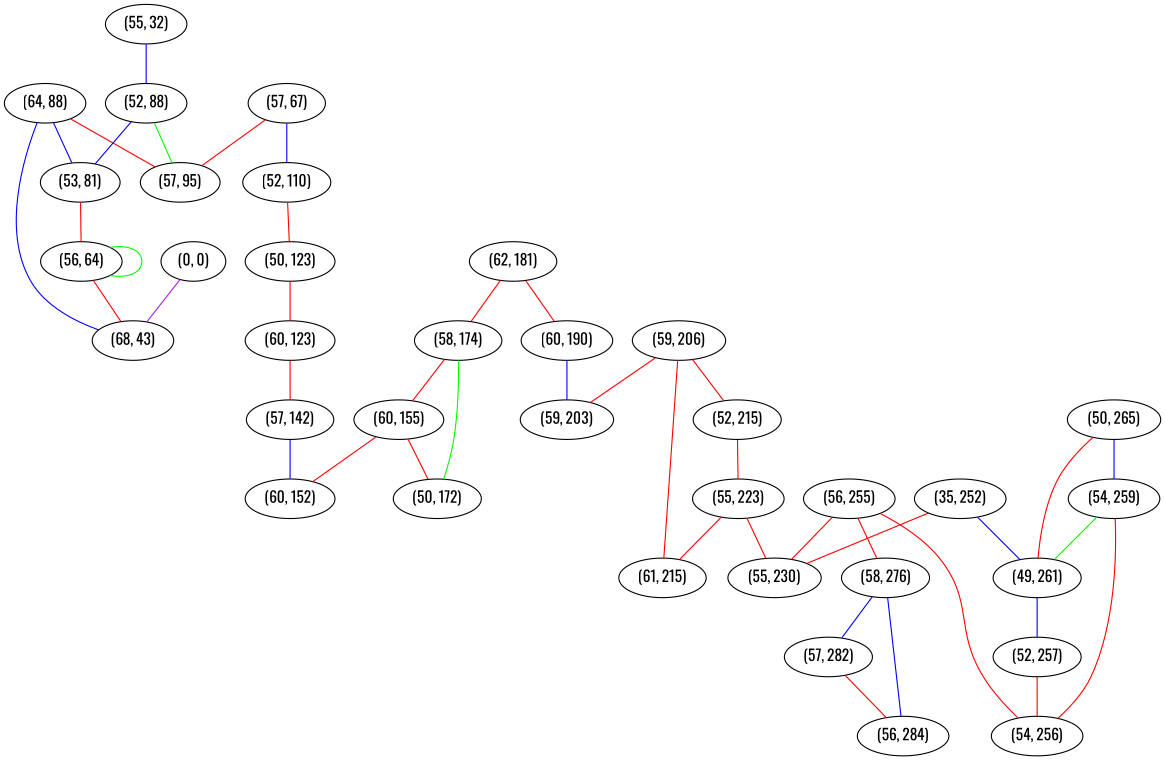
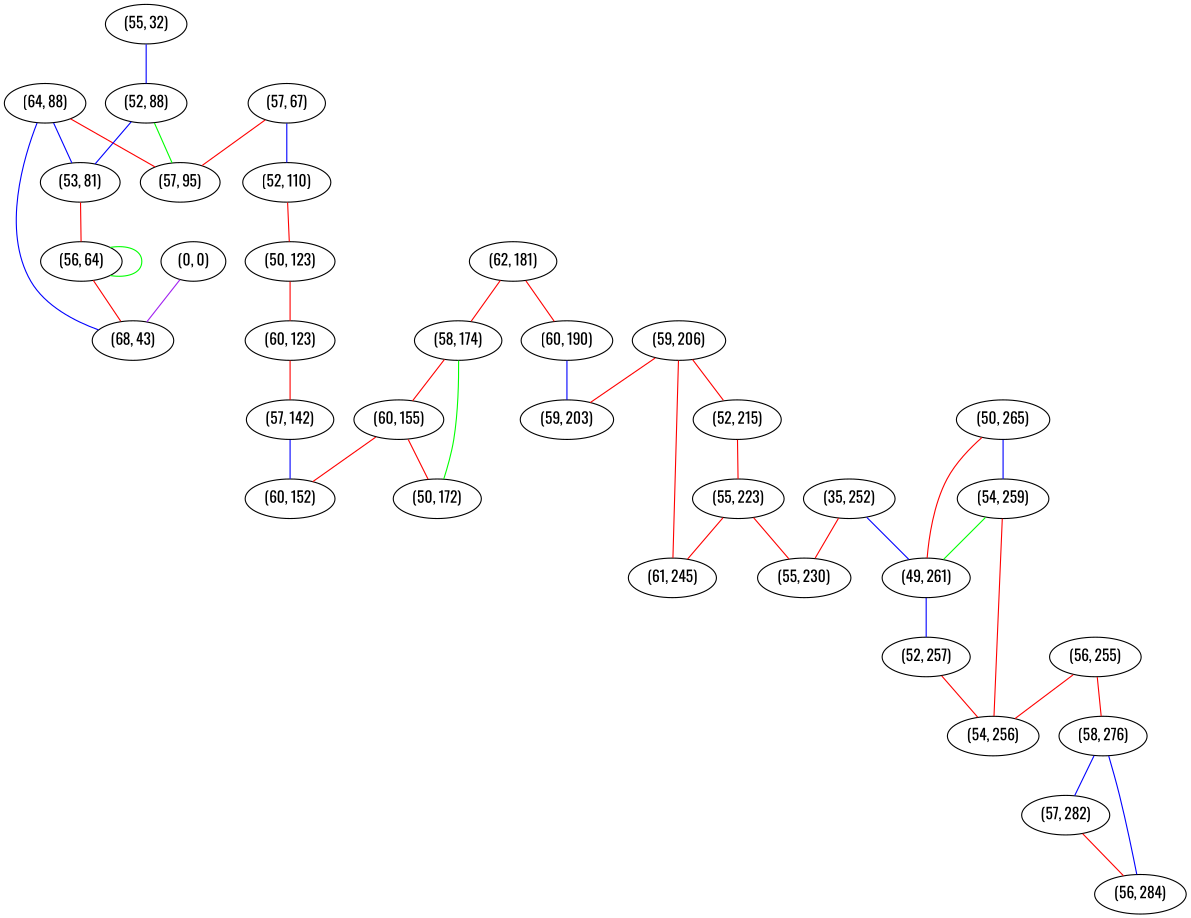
edge "(56, 255)" -- "(55, 230)": removed
node "(61, 215)": label "(61, 215)" -> "(61, 245)"
